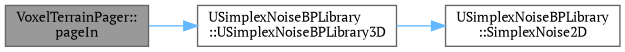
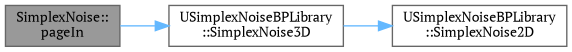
node "VoxelTerrainPager:: pageIn": label "VoxelTerrainPager:: pageIn" -> "SimplexNoise:: pageIn"
node "USimplexNoiseBPLibrary ::USimplexNoiseBPLibrary3D": label "USimplexNoiseBPLibrary ::USimplexNoiseBPLibrary3D" -> "USimplexNoiseBPLibrary ::SimplexNoise3D"
